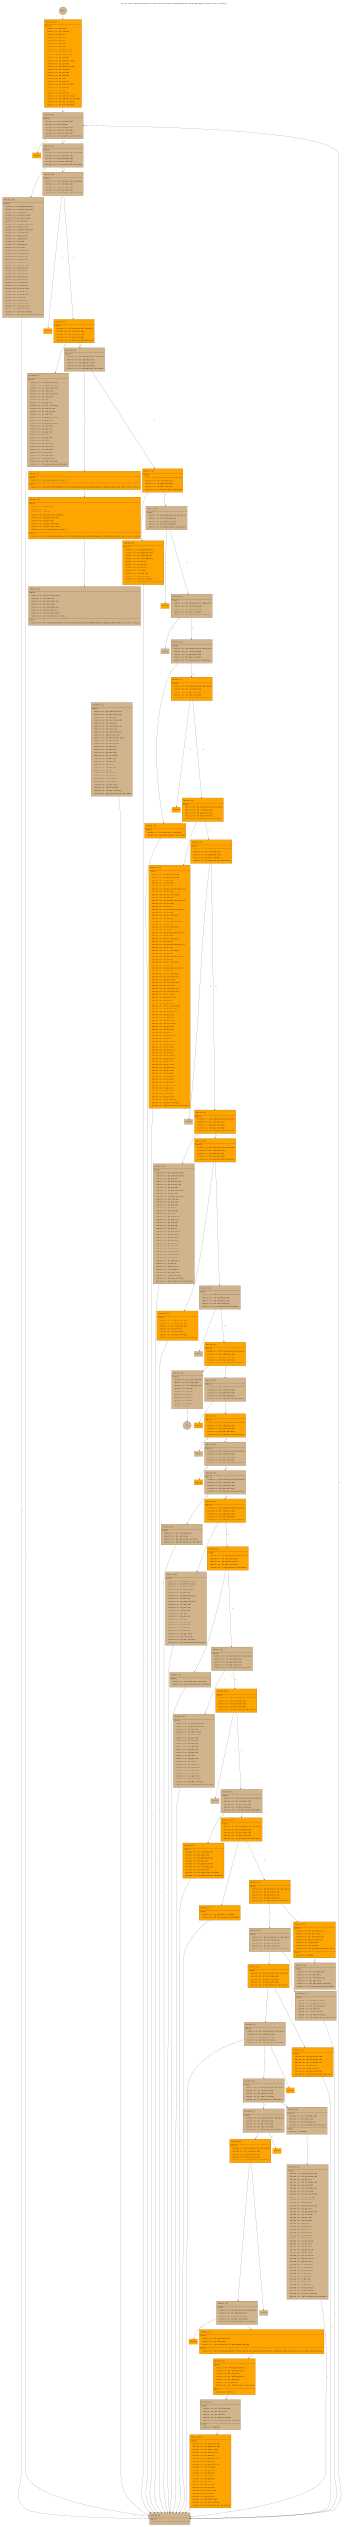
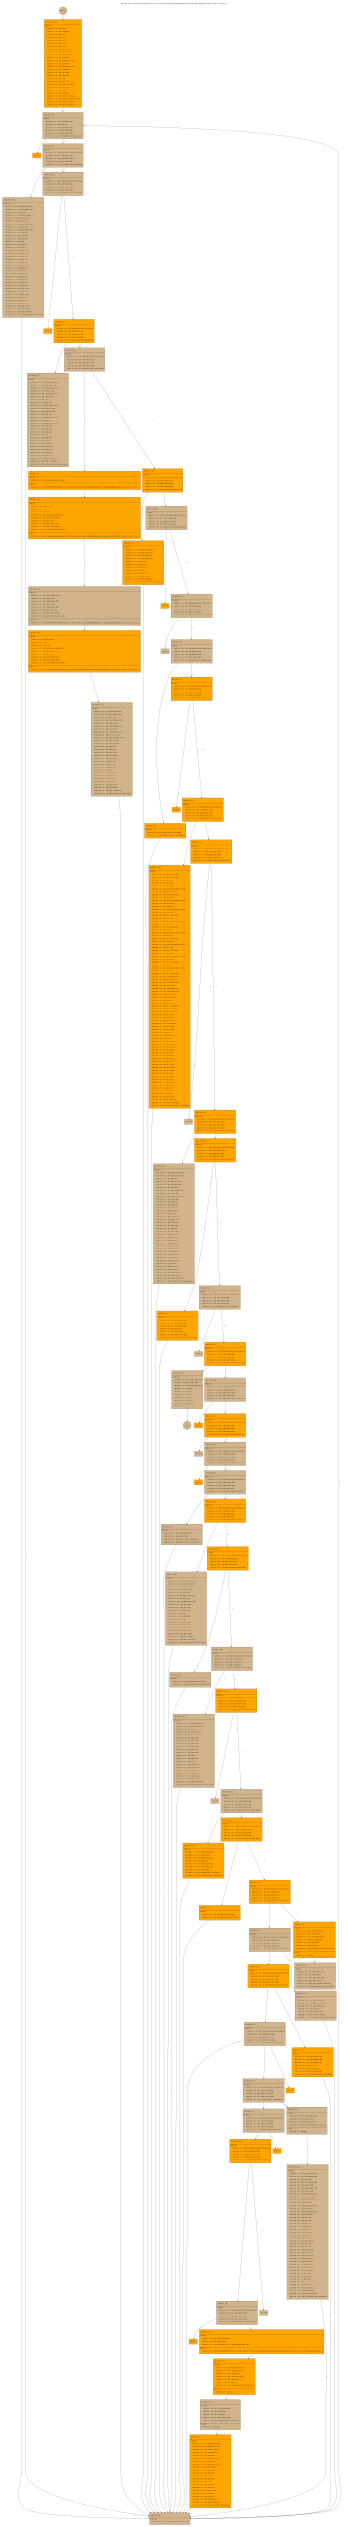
node "0x402023 [40]": added
